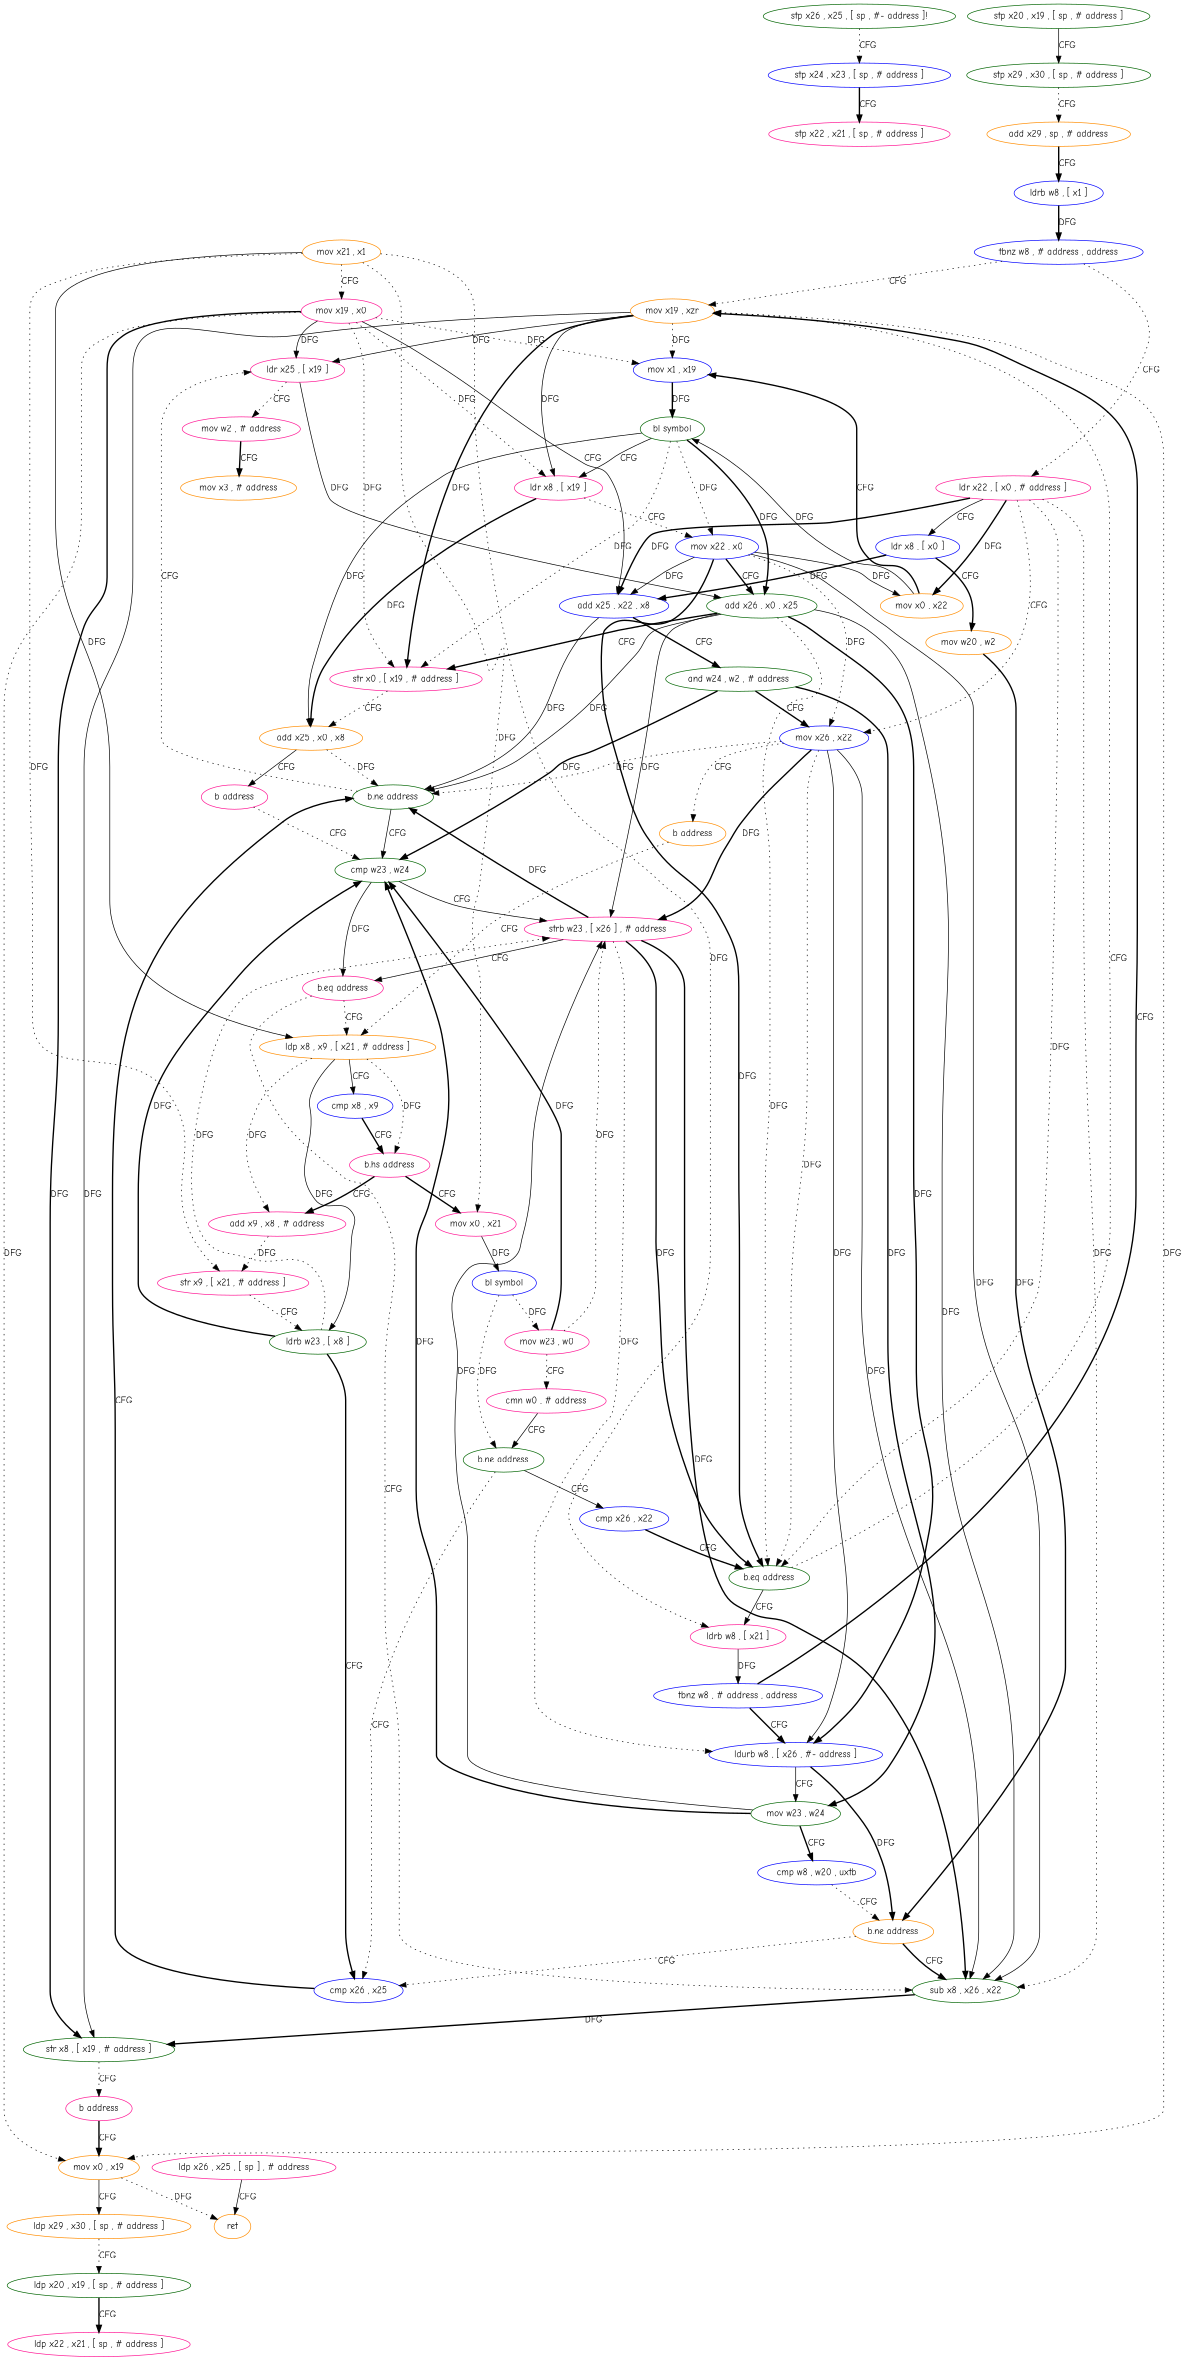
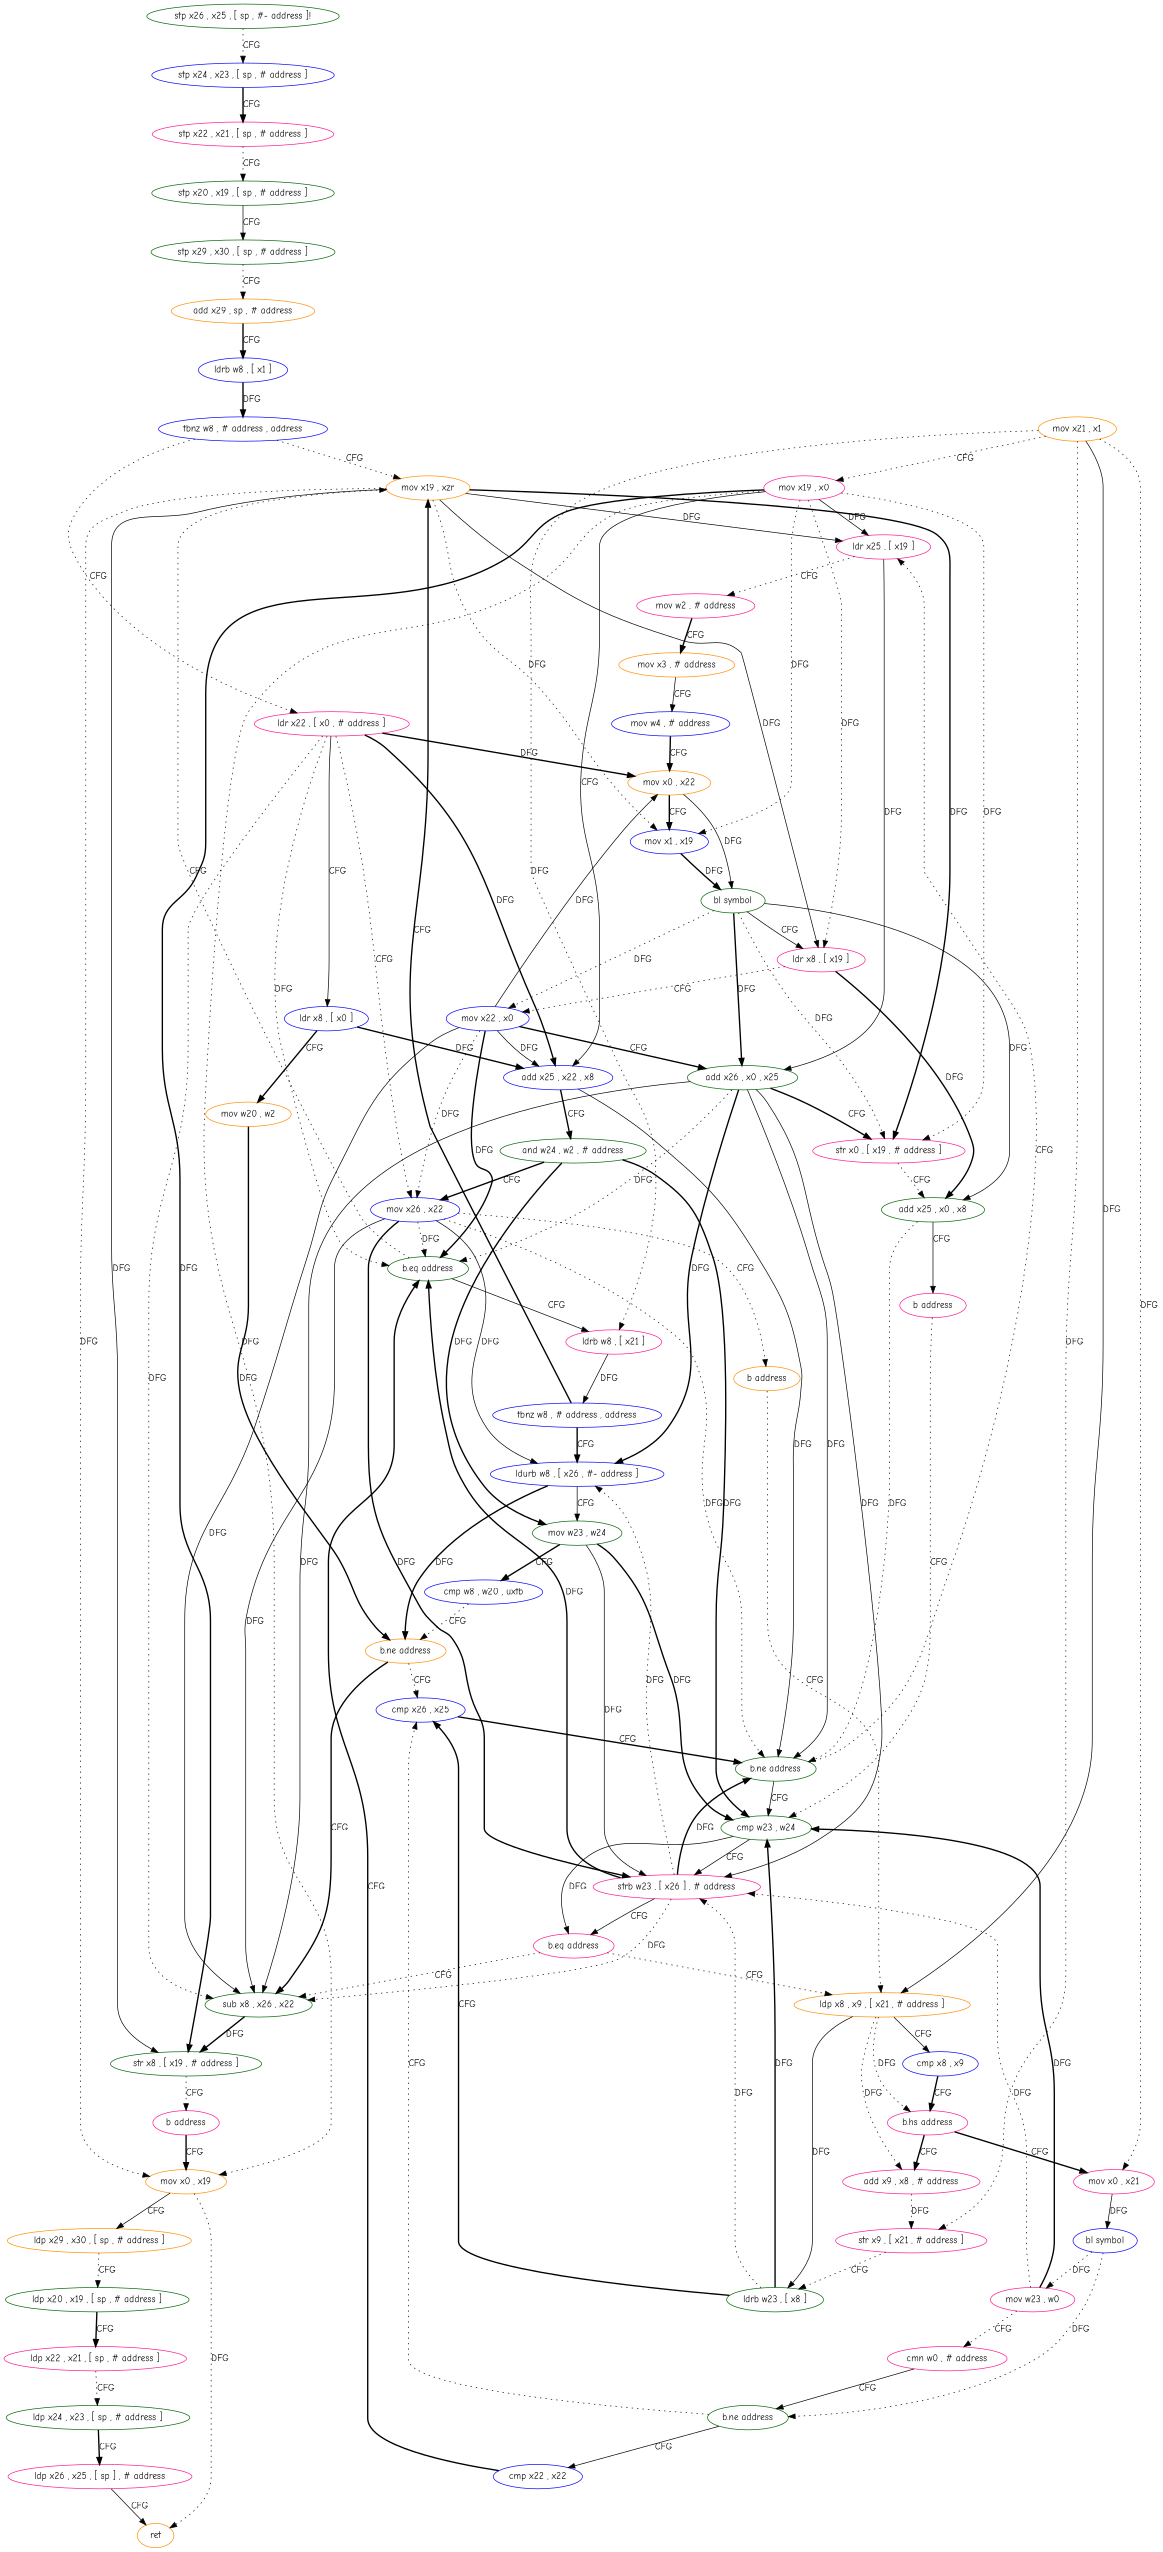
edge "stp x22 , x21 , [ sp , # address ]" -> "stp x20 , x19 , [ sp , # address ]": added, label "CFG"
node "mov w4 , # address": added
node "add x25 , x0 , x8": color darkorange -> darkgreen
edge "strb w23 , [ x26 ] , # address" -> "sub x8 , x26 , x22": style bold -> dotted
node "cmp x26 , x22": label "cmp x26 , x22" -> "cmp x22 , x22"
node "ldp x24 , x23 , [ sp , # address ]": added
